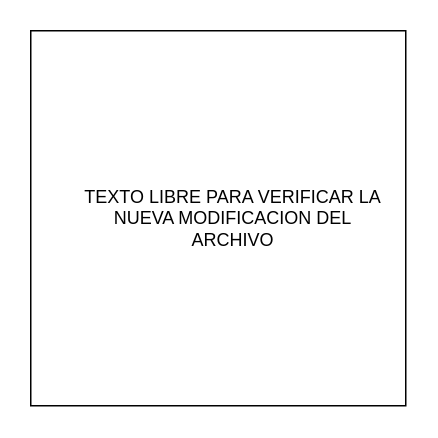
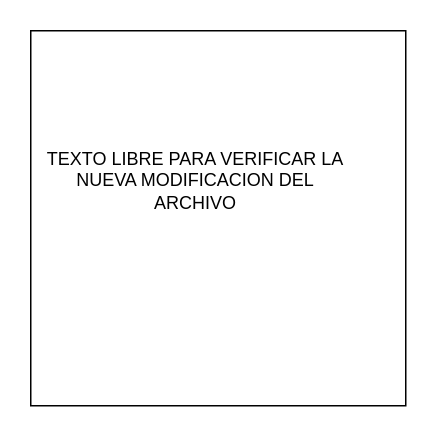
node "TEXTO LIBRE PARA VERIFICAR LA NUEVA MODIFICACION DEL ARCHIVO": moved (233, 218) -> (196, 181)
